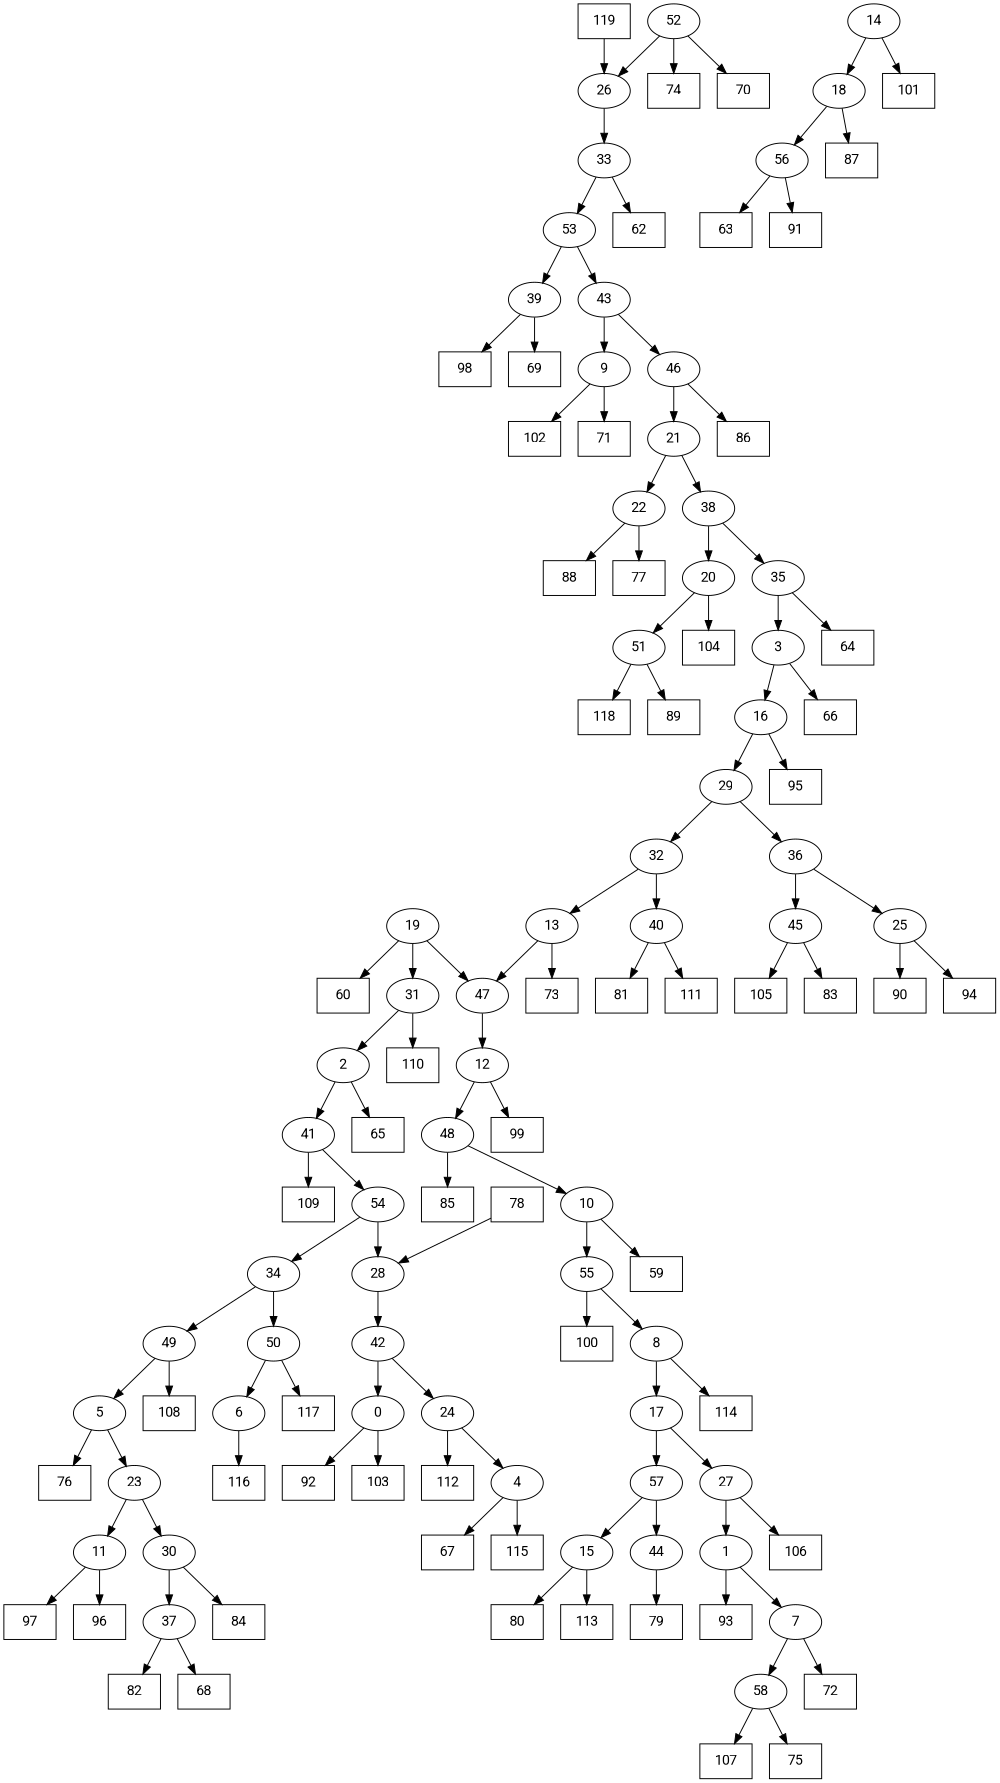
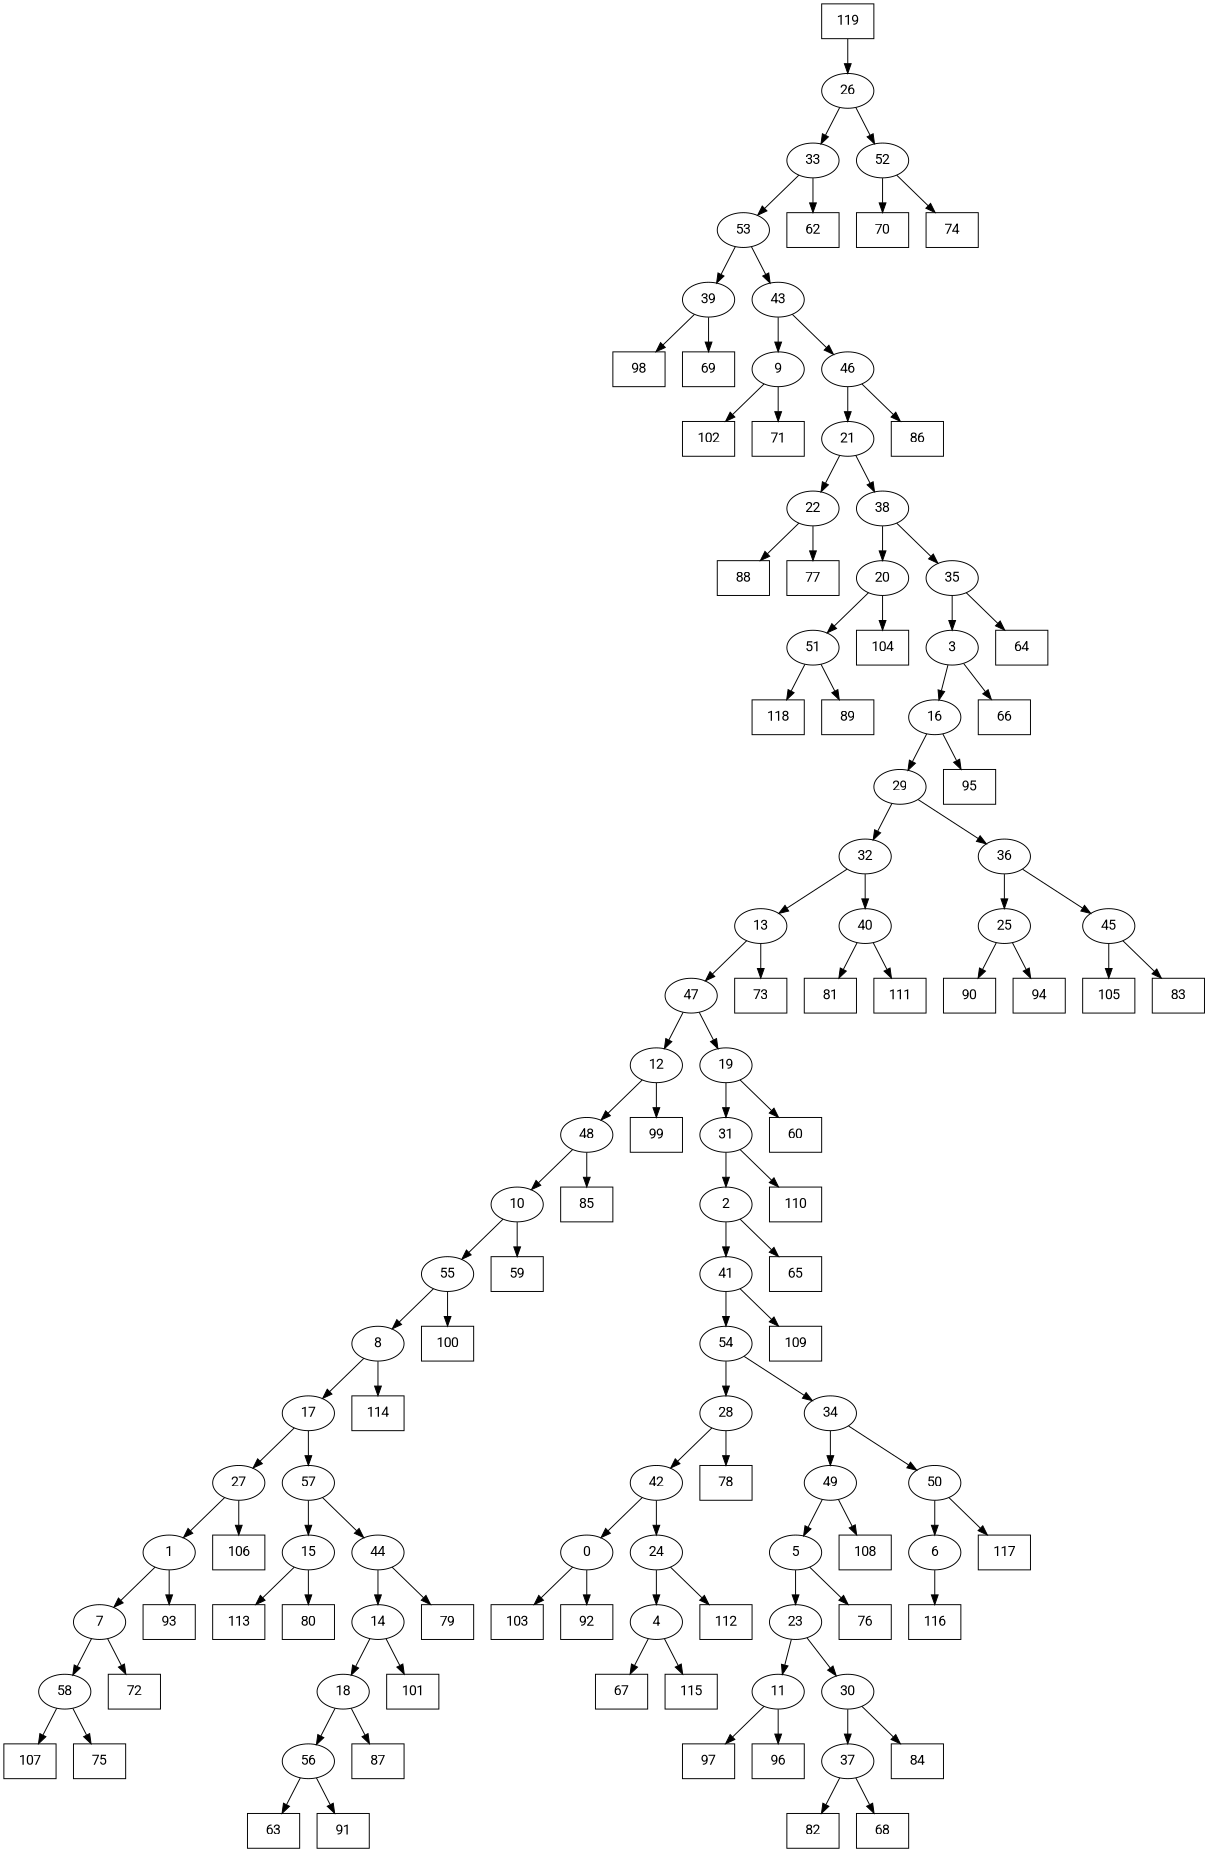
edge "52" -> "26": reversed
edge "19" -> "47": reversed
edge "78" -> "28": reversed
edge "44" -> "14": added
